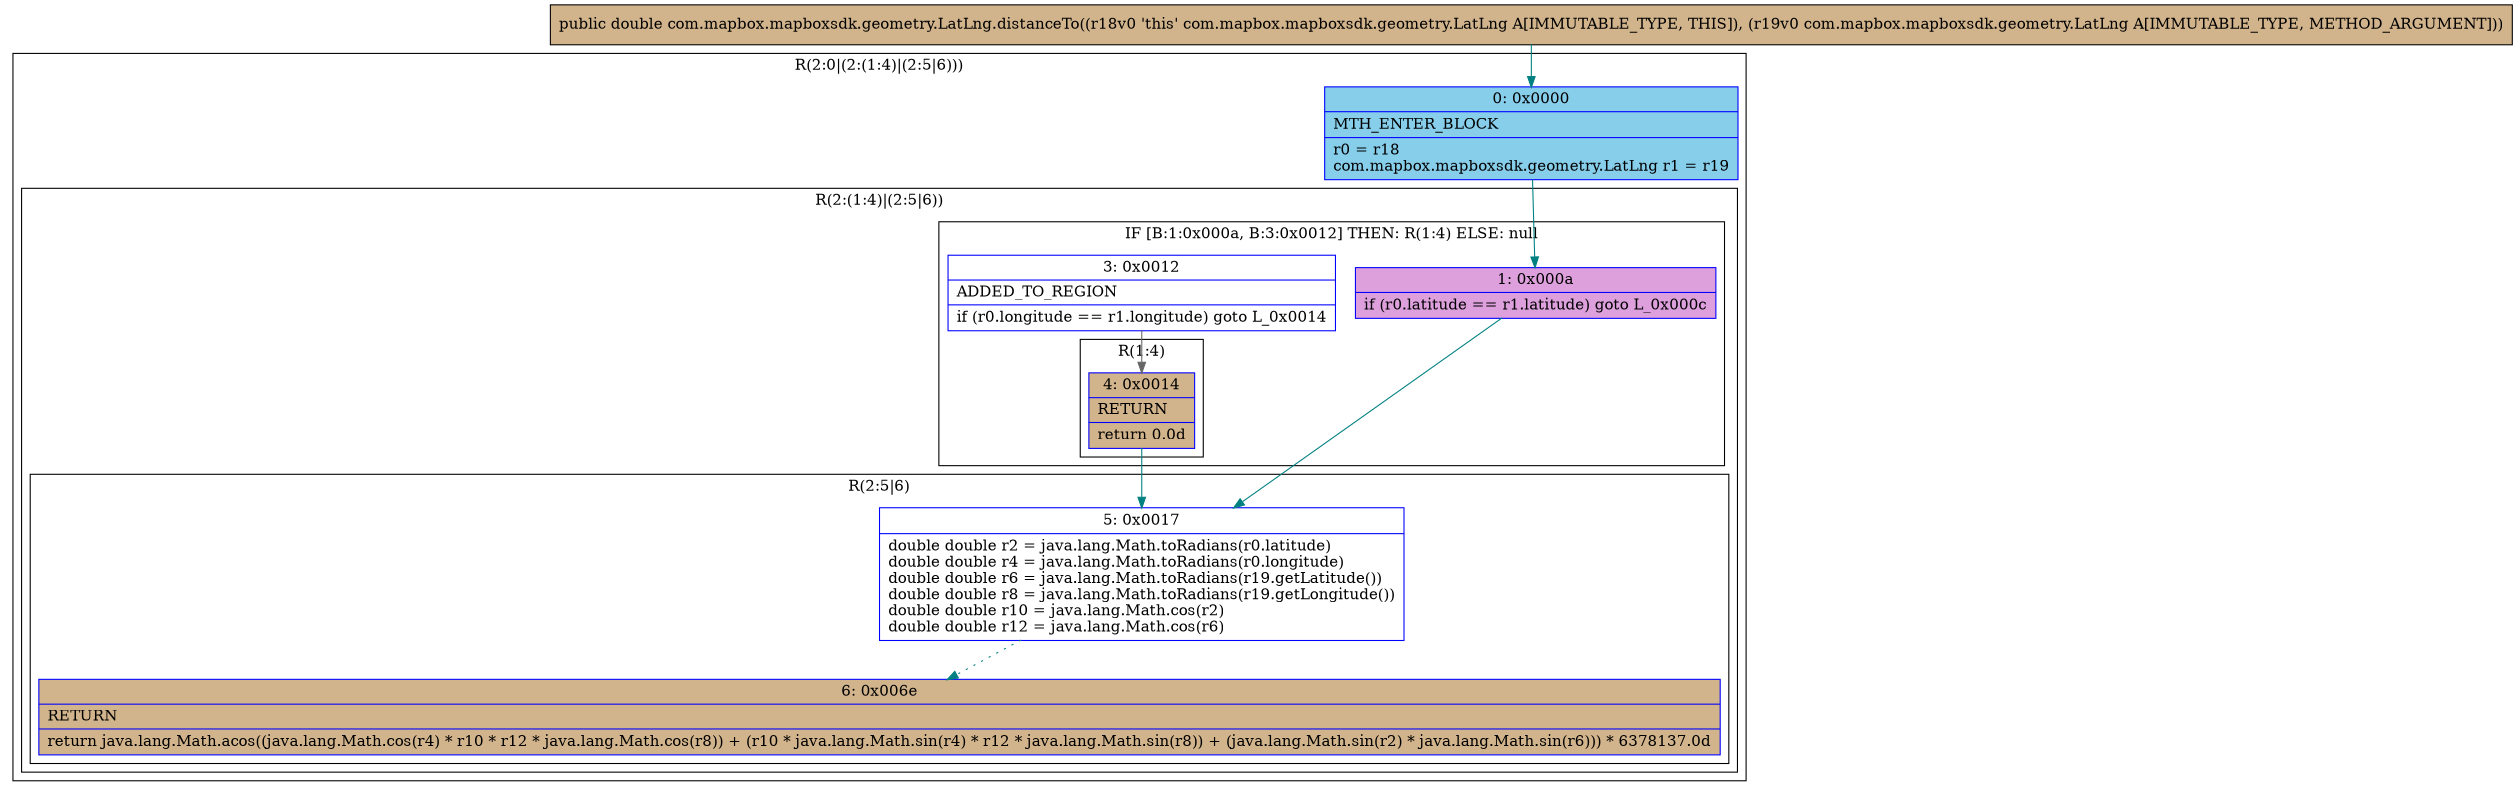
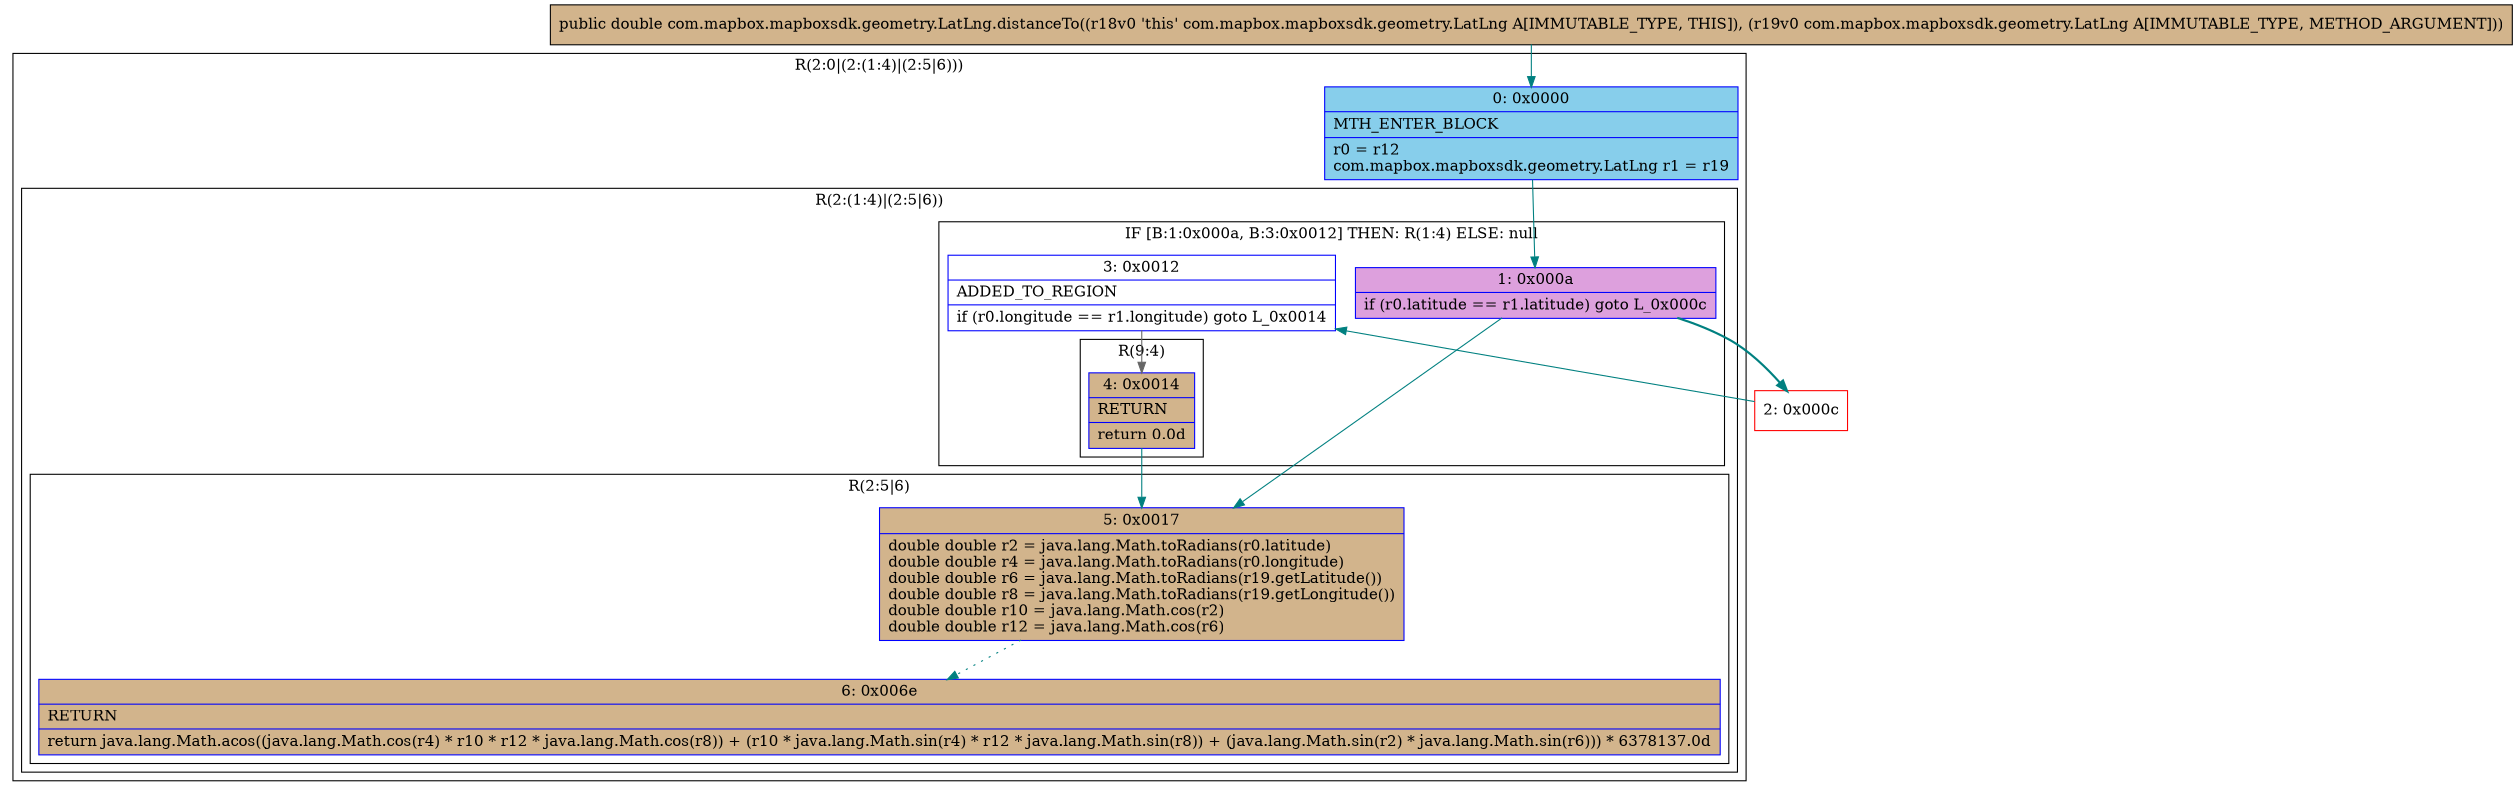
node "0: 0x0000": text "r0 = r18" -> "r0 = r12"
cluster "R(1:4)": label "R(1:4)" -> "R(9:4)"
node "2: 0x000c": added
node "5: 0x0017": fillcolor white -> tan
